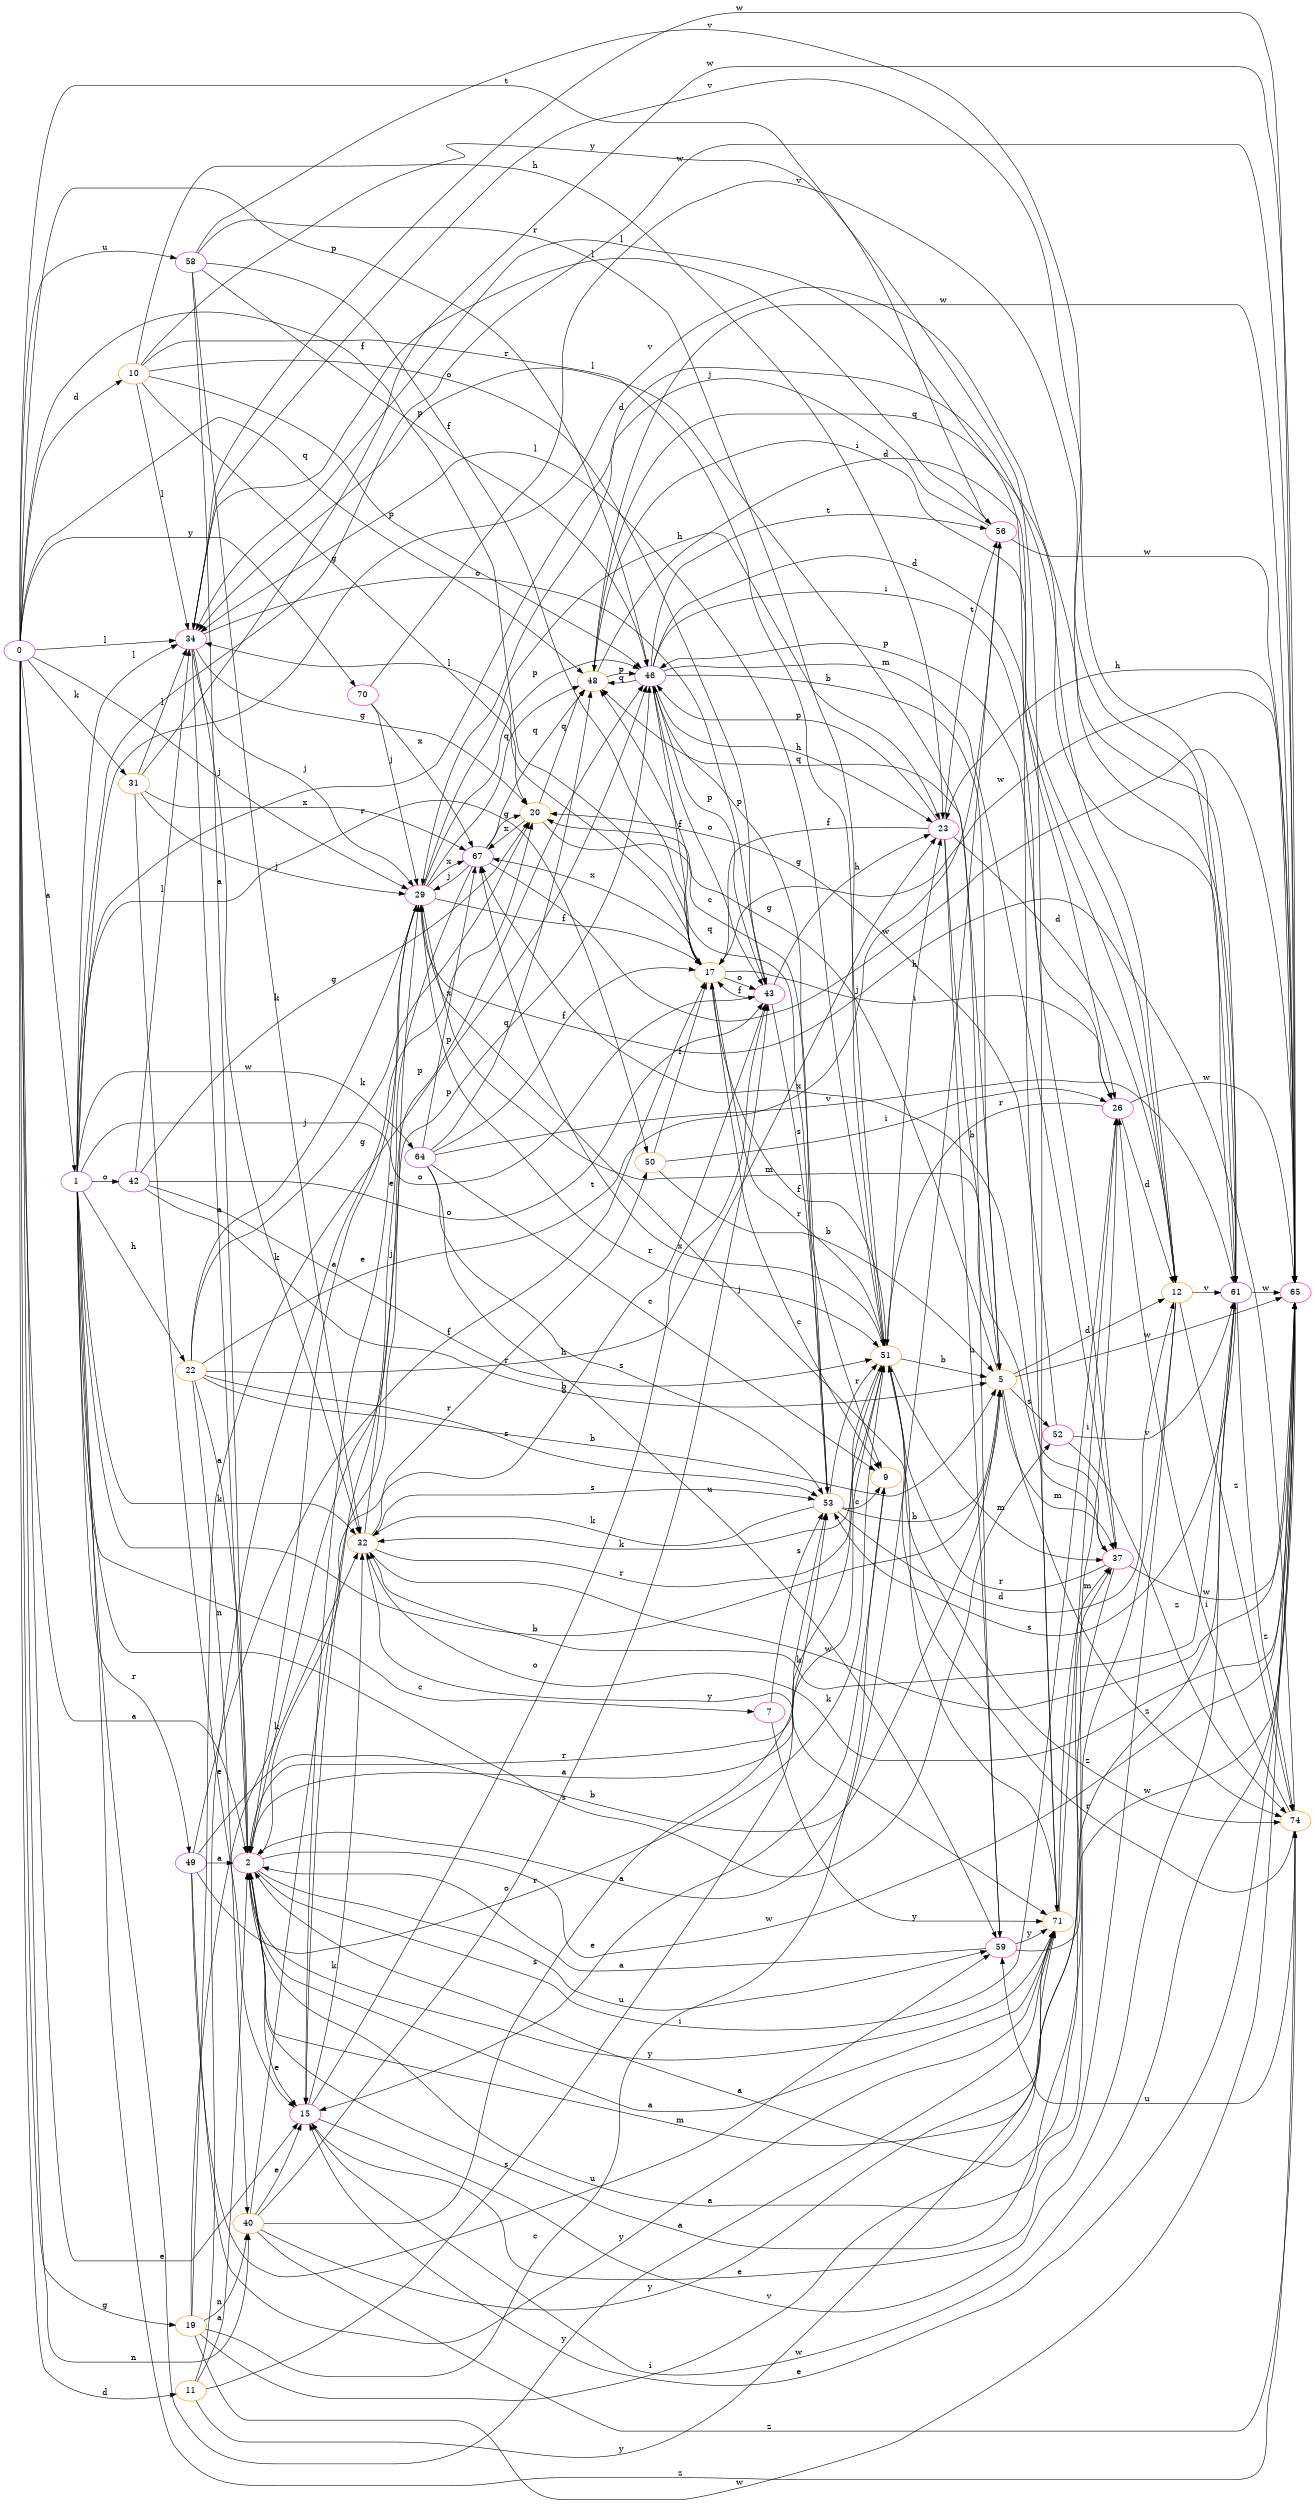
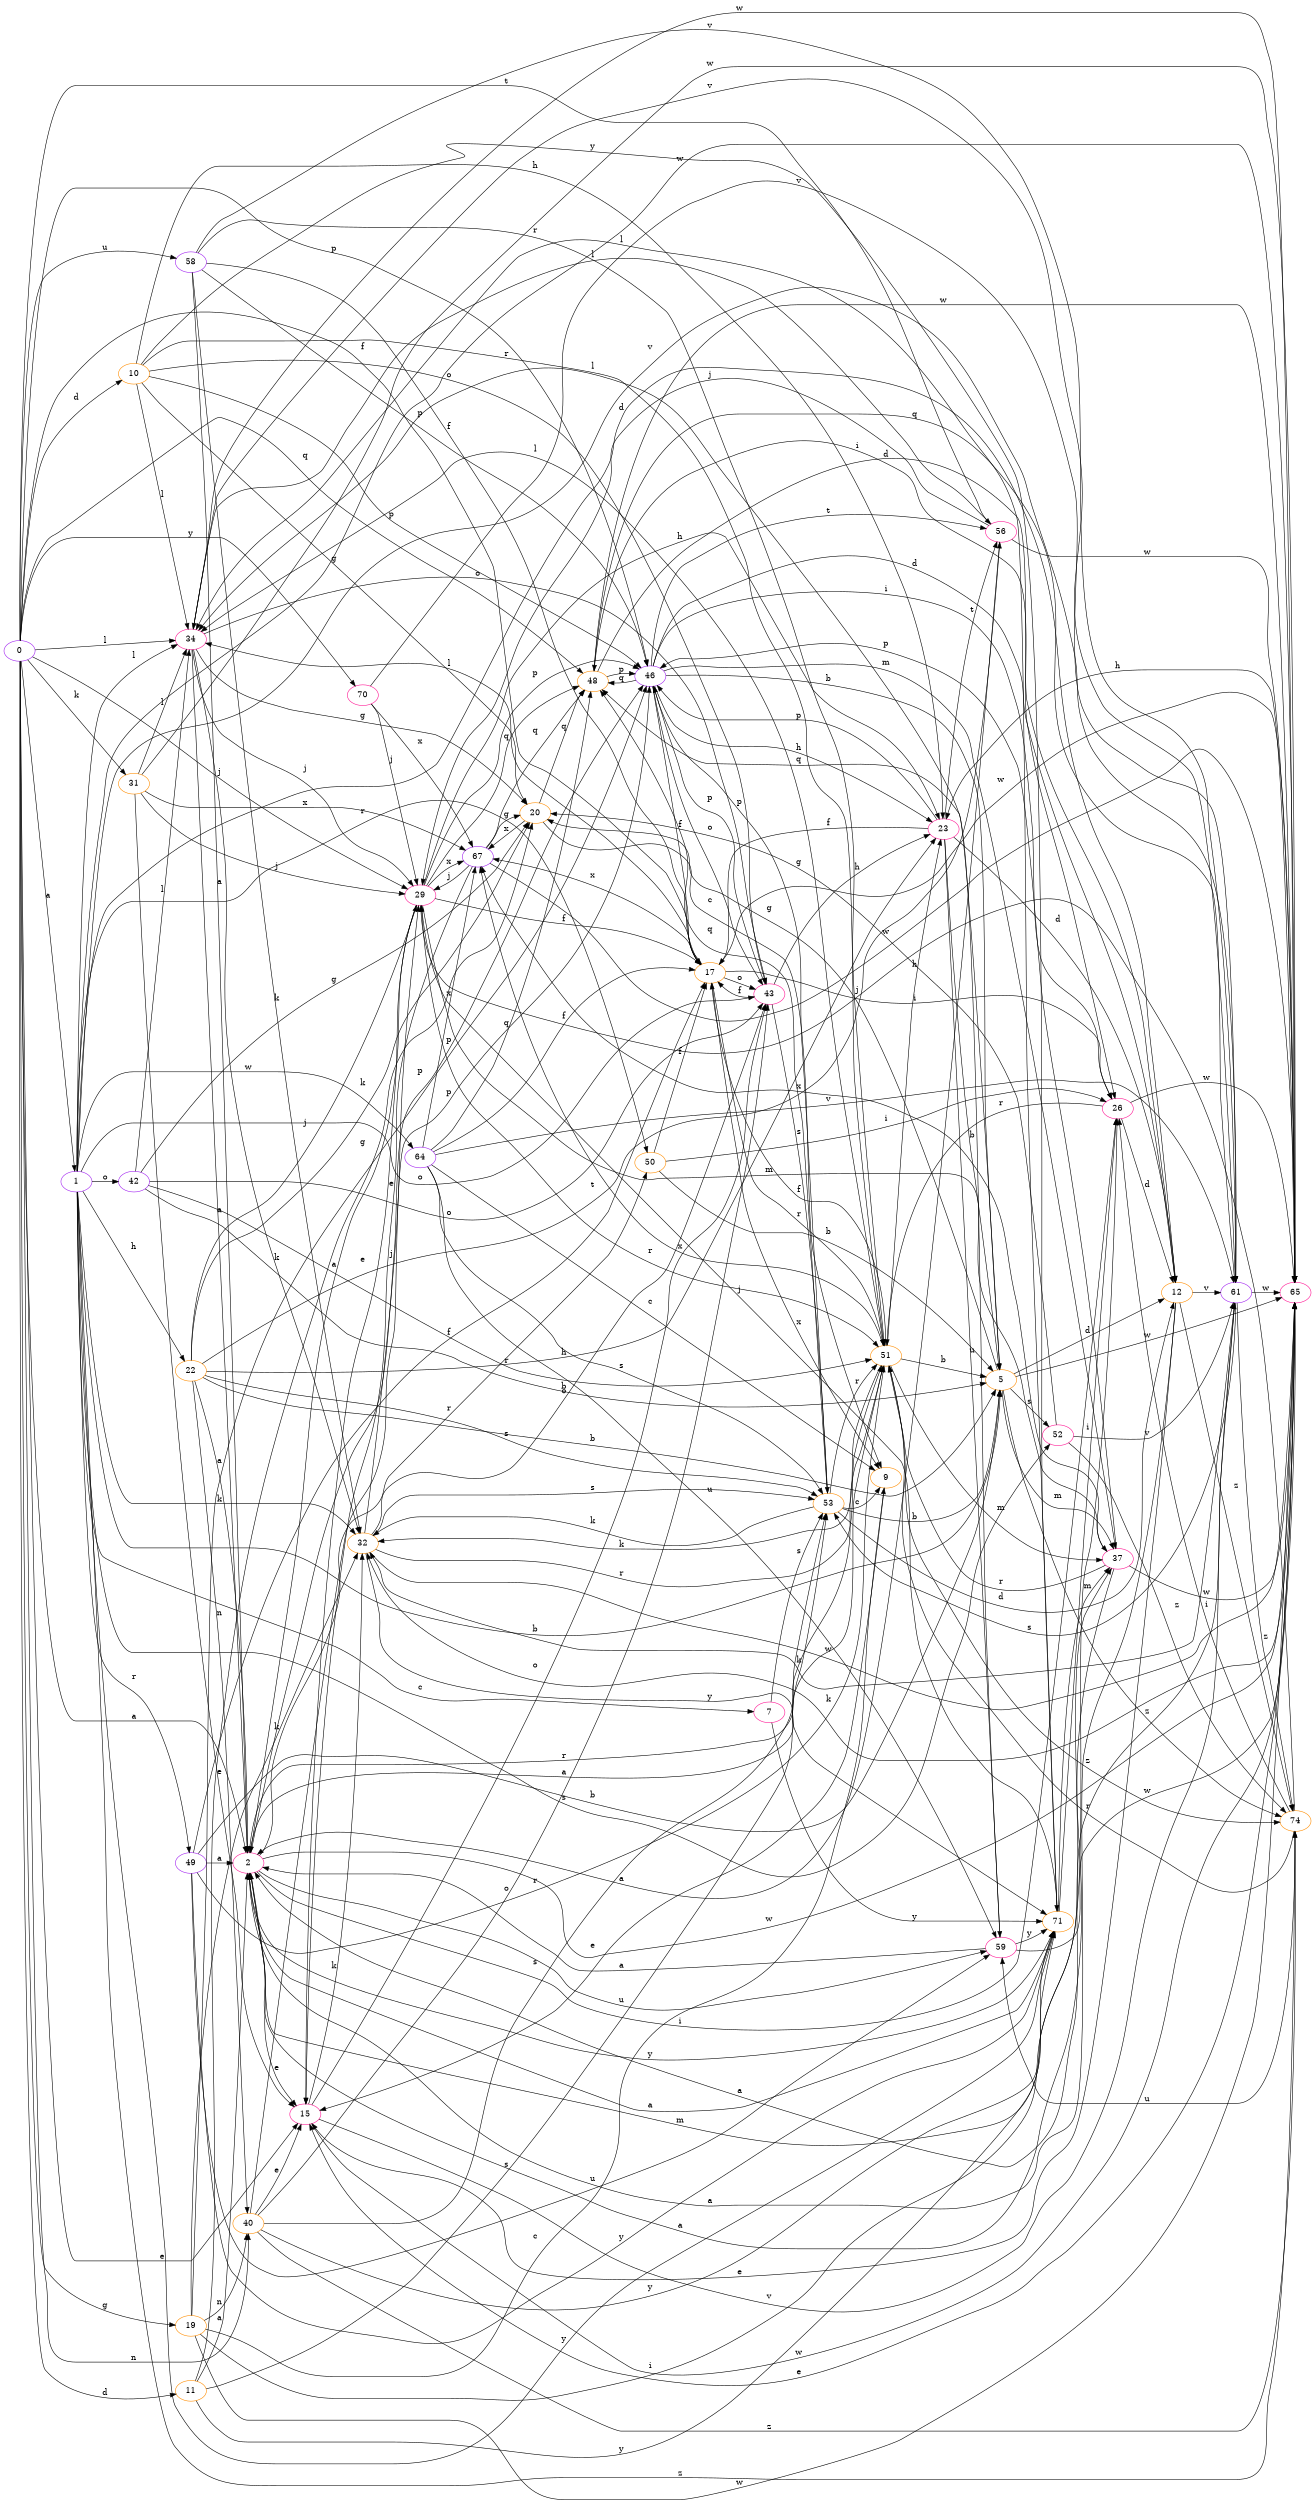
edge "17" -> "9": label "c" -> "x"
